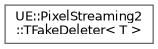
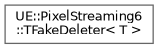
node "UE::PixelStreaming2 ::TFakeDeleter< T >": label "UE::PixelStreaming2 ::TFakeDeleter< T >" -> "UE::PixelStreaming6 ::TFakeDeleter< T >"
